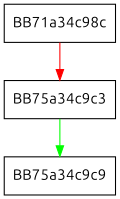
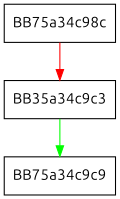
node "BB71a34c98c": label "BB71a34c98c" -> "BB75a34c98c"
node "BB75a34c9c3": label "BB75a34c9c3" -> "BB35a34c9c3"
